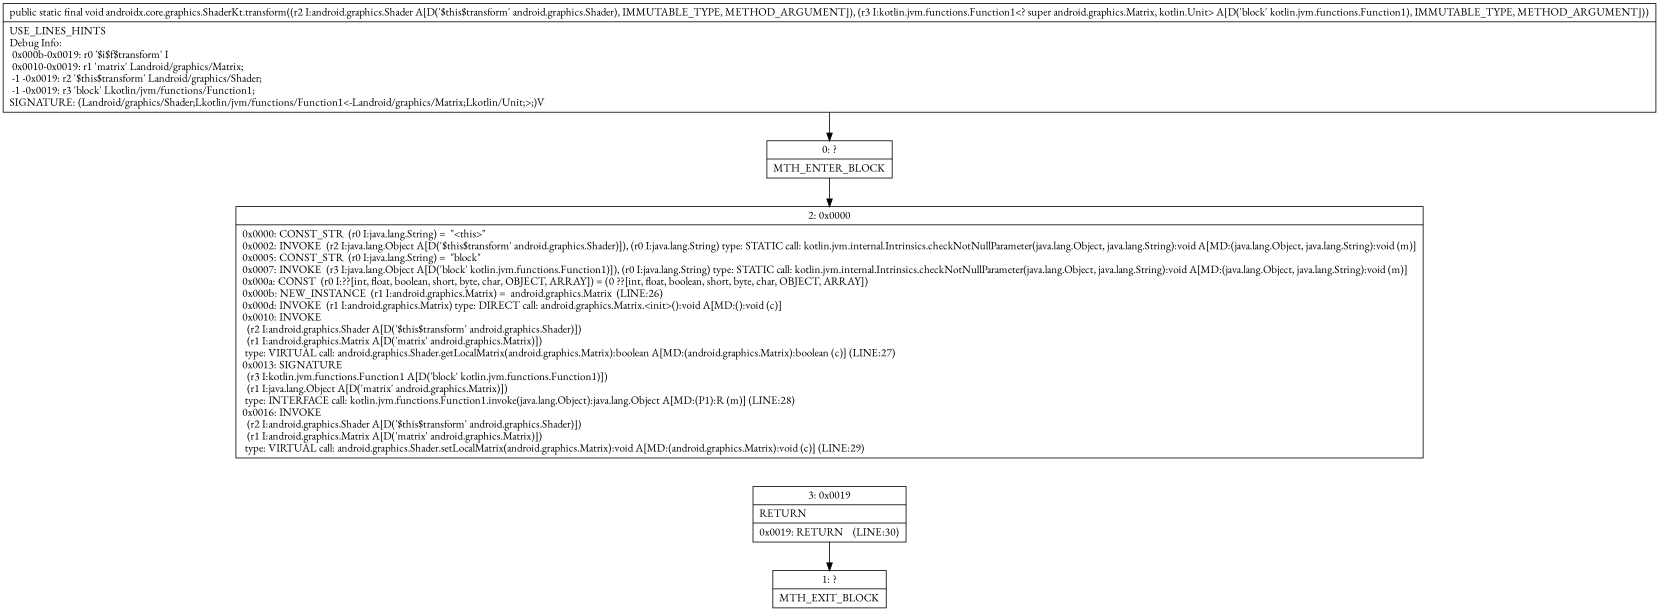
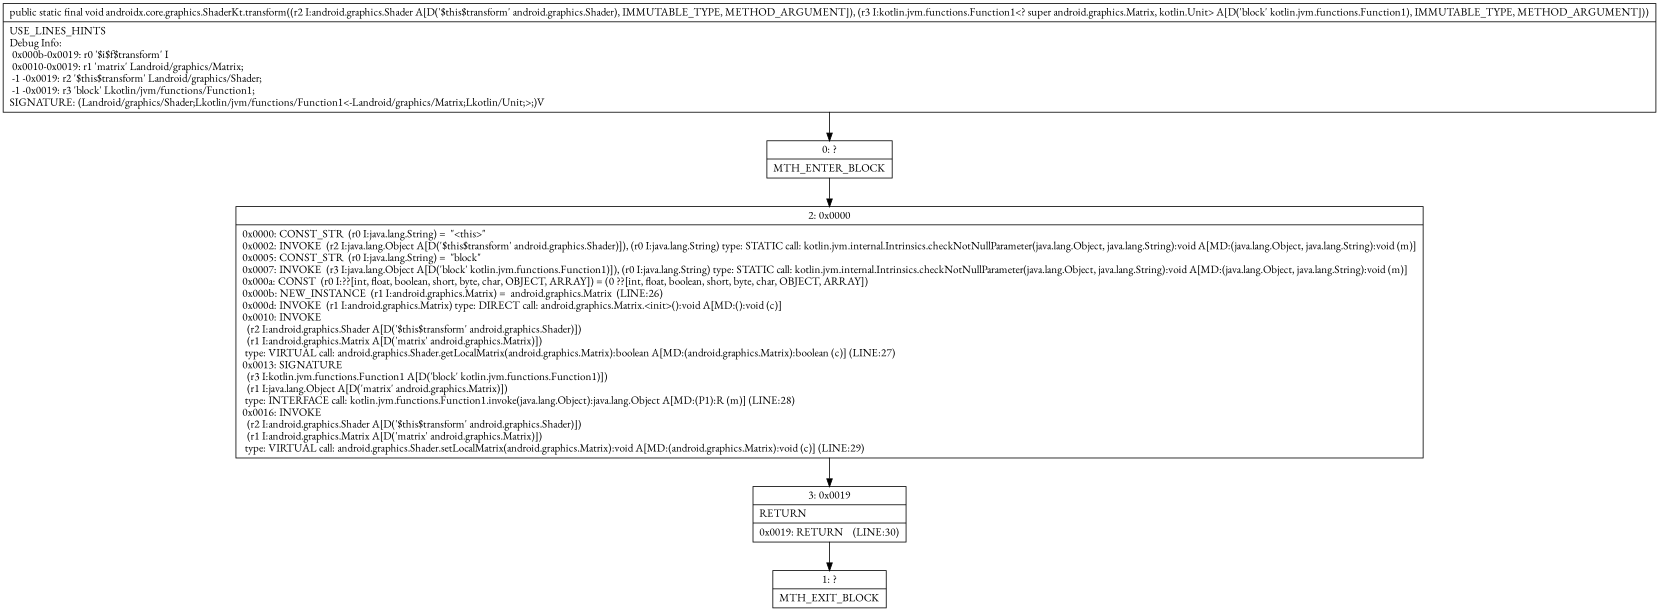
edge "2: 0x0000" -> "3: 0x0019": added
